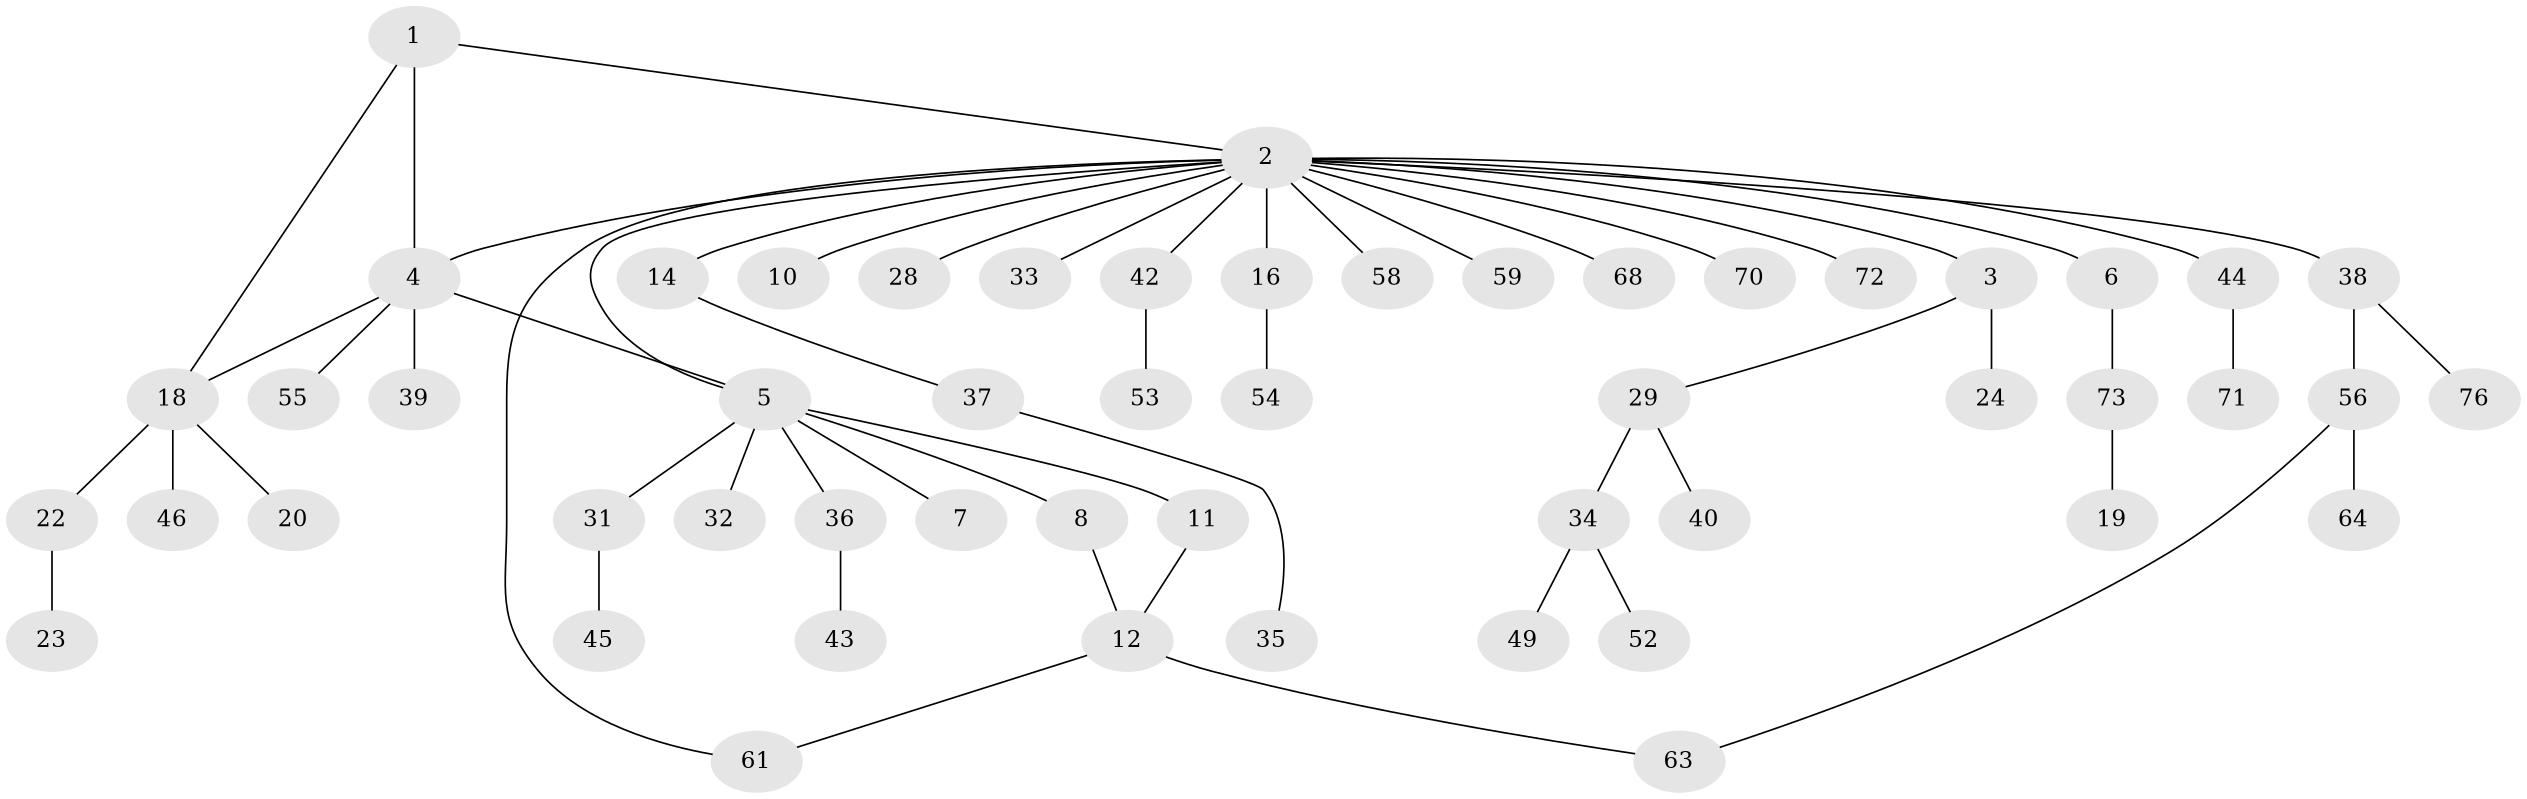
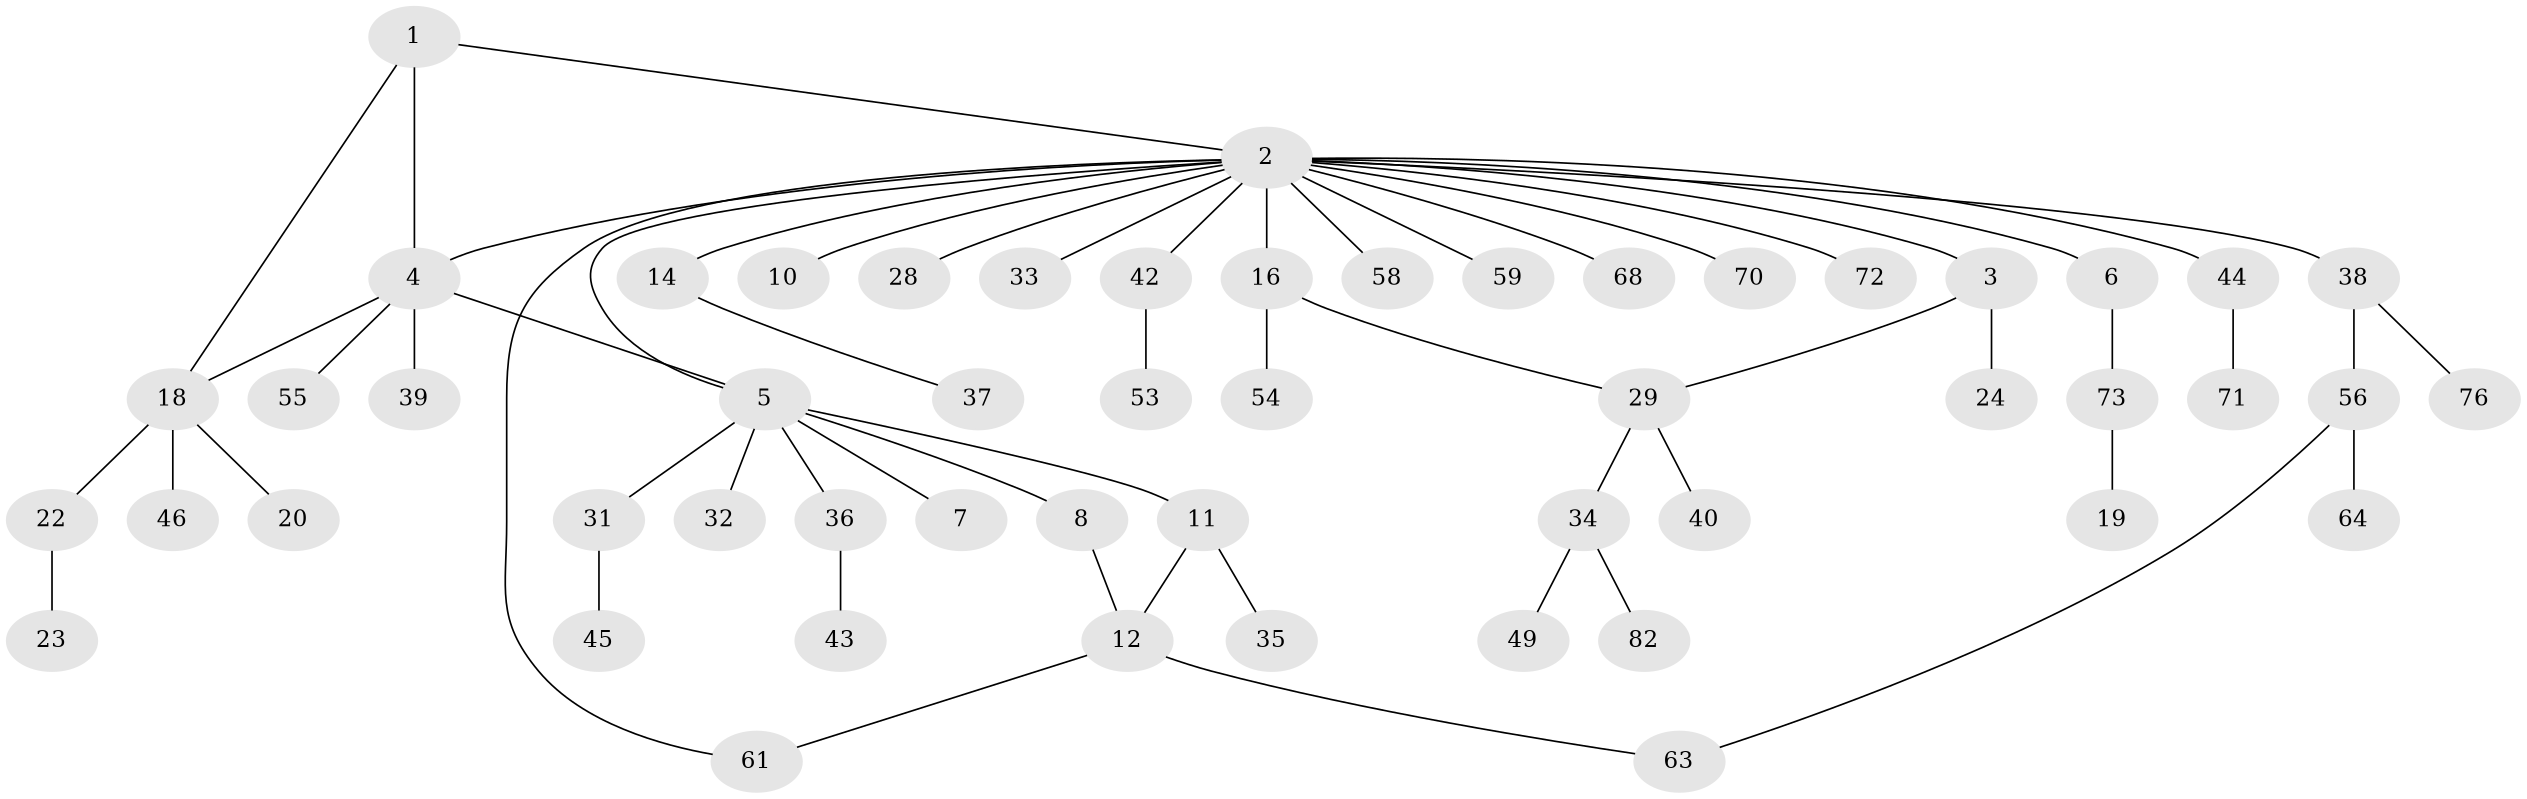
edge "16" -- "29": added
edge "37" -- "35": now "11" -- "35"
node "52": label "52" -> "82"
